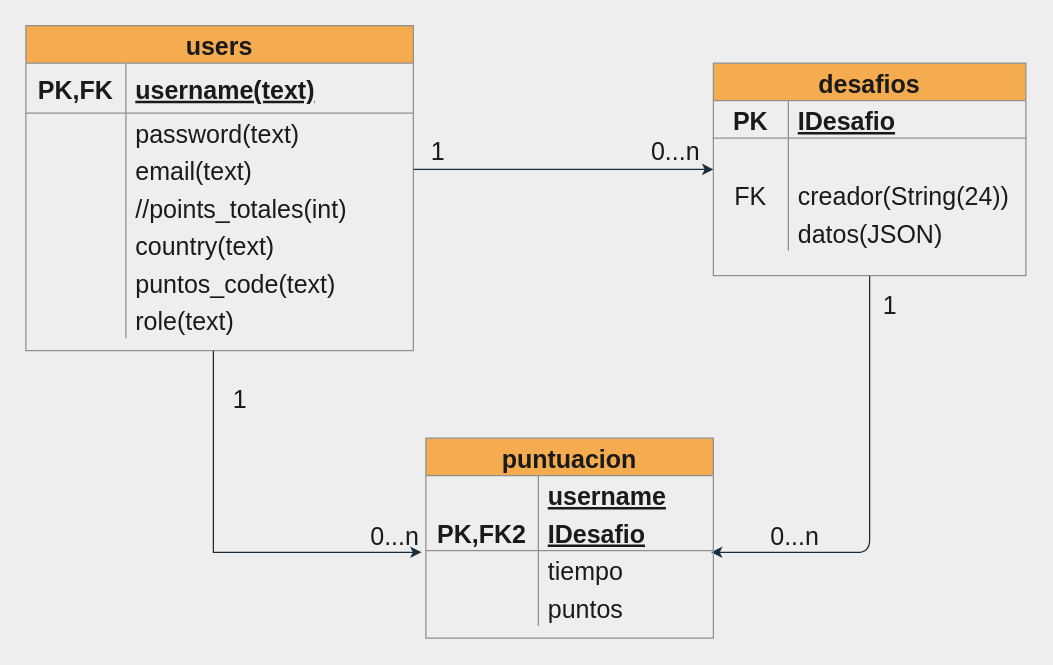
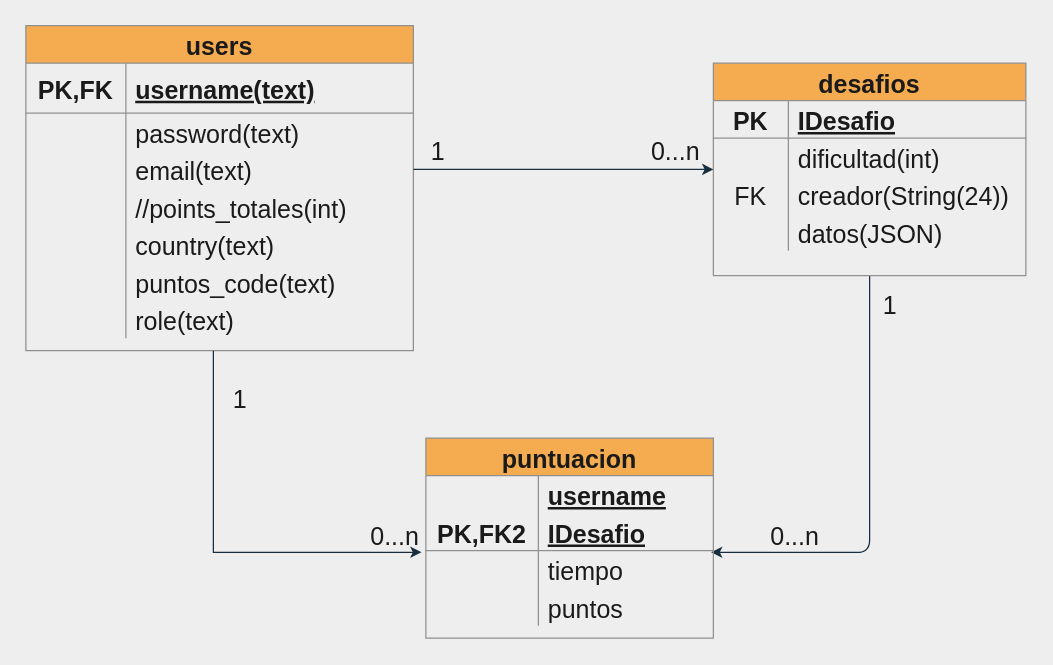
node "dificultad(int)": added
